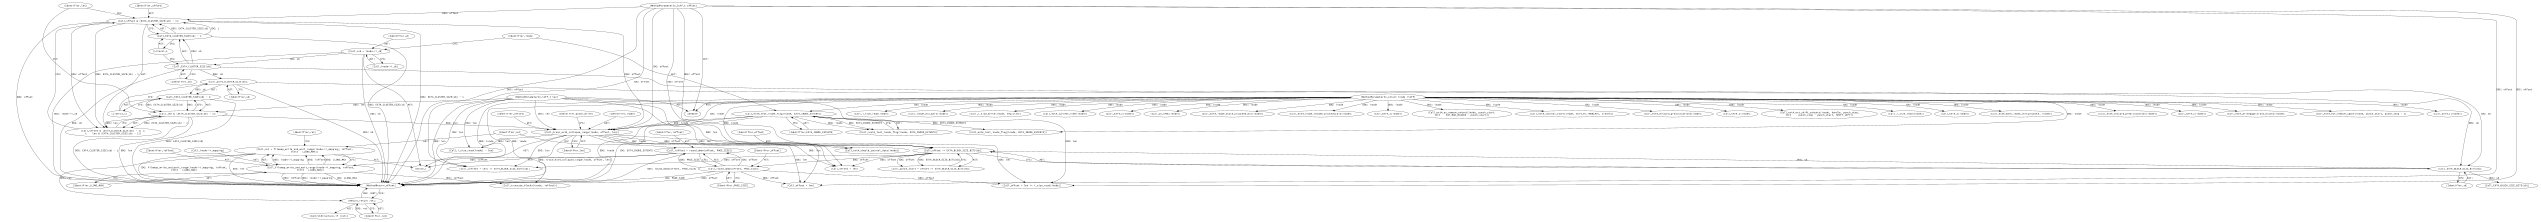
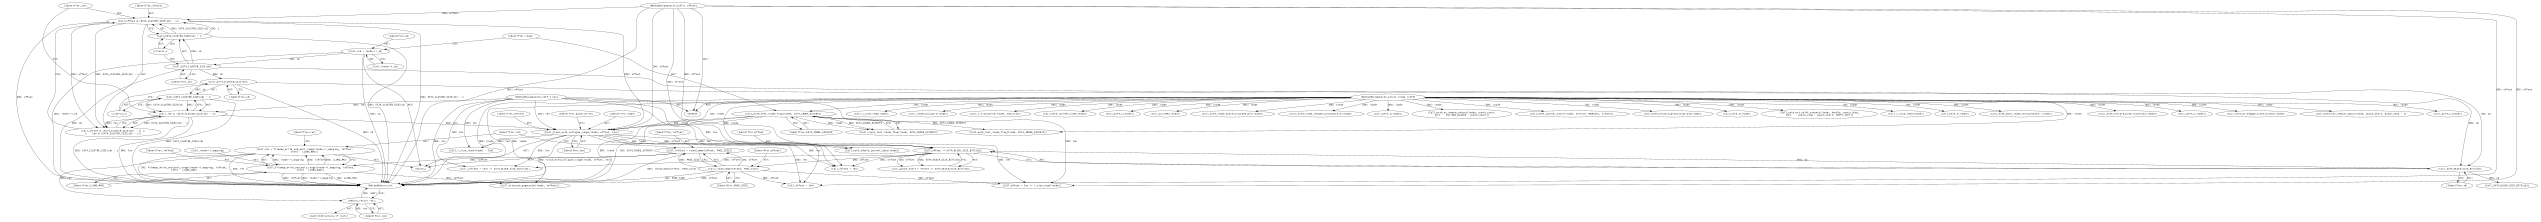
edge "(MethodParameterIn,loff_t offset)" -> "(Call,(offset + len) >> EXT4_BLOCK_SIZE_BITS(sb))": removed, label "DDG: offset"
node "(MethodReturn,offset)": label "(MethodReturn,offset)" -> "(MethodReturn,int)"
node "(Call,truncate_blocks(inode, ioffset))": label "(Call,truncate_blocks(inode, ioffset))" -> "(Call,truncate_pagecache(inode, ioffset))"
